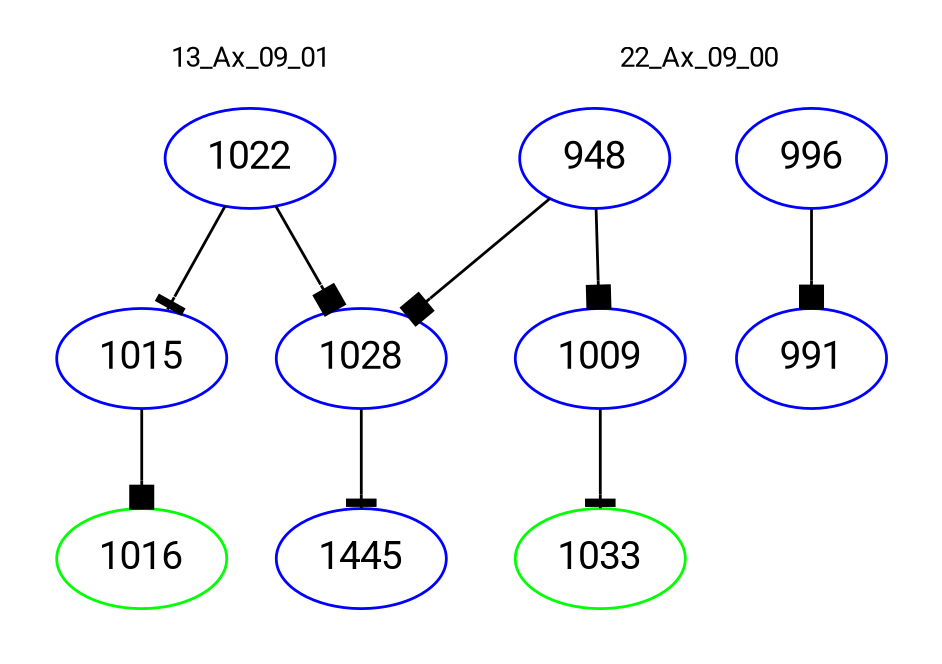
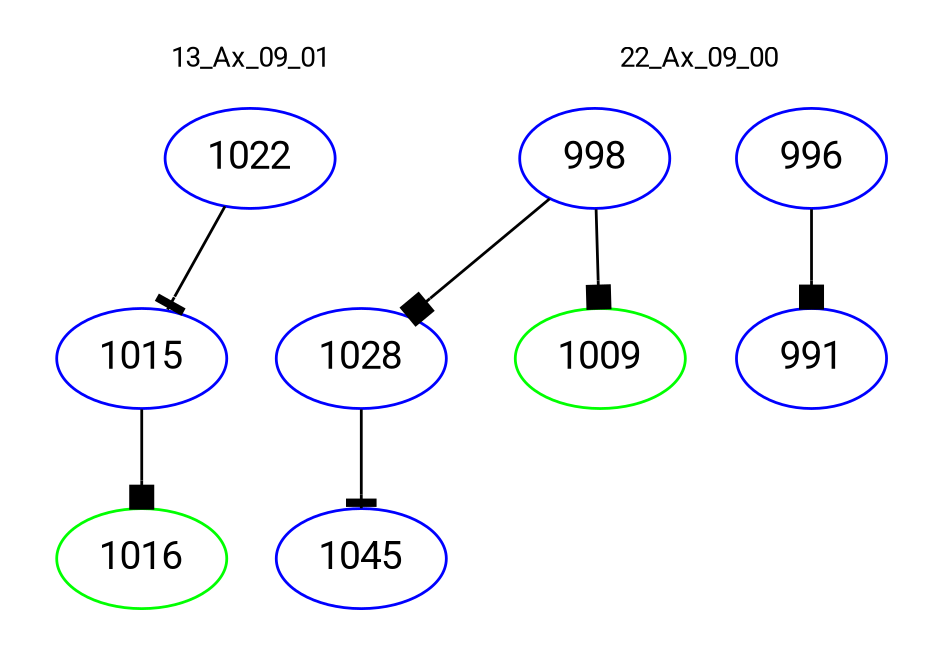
node "948": label "948" -> "998"
edge "1022" -> "1028": removed
node "1009": color blue -> green
node "1445": label "1445" -> "1045"
node "1033": removed
